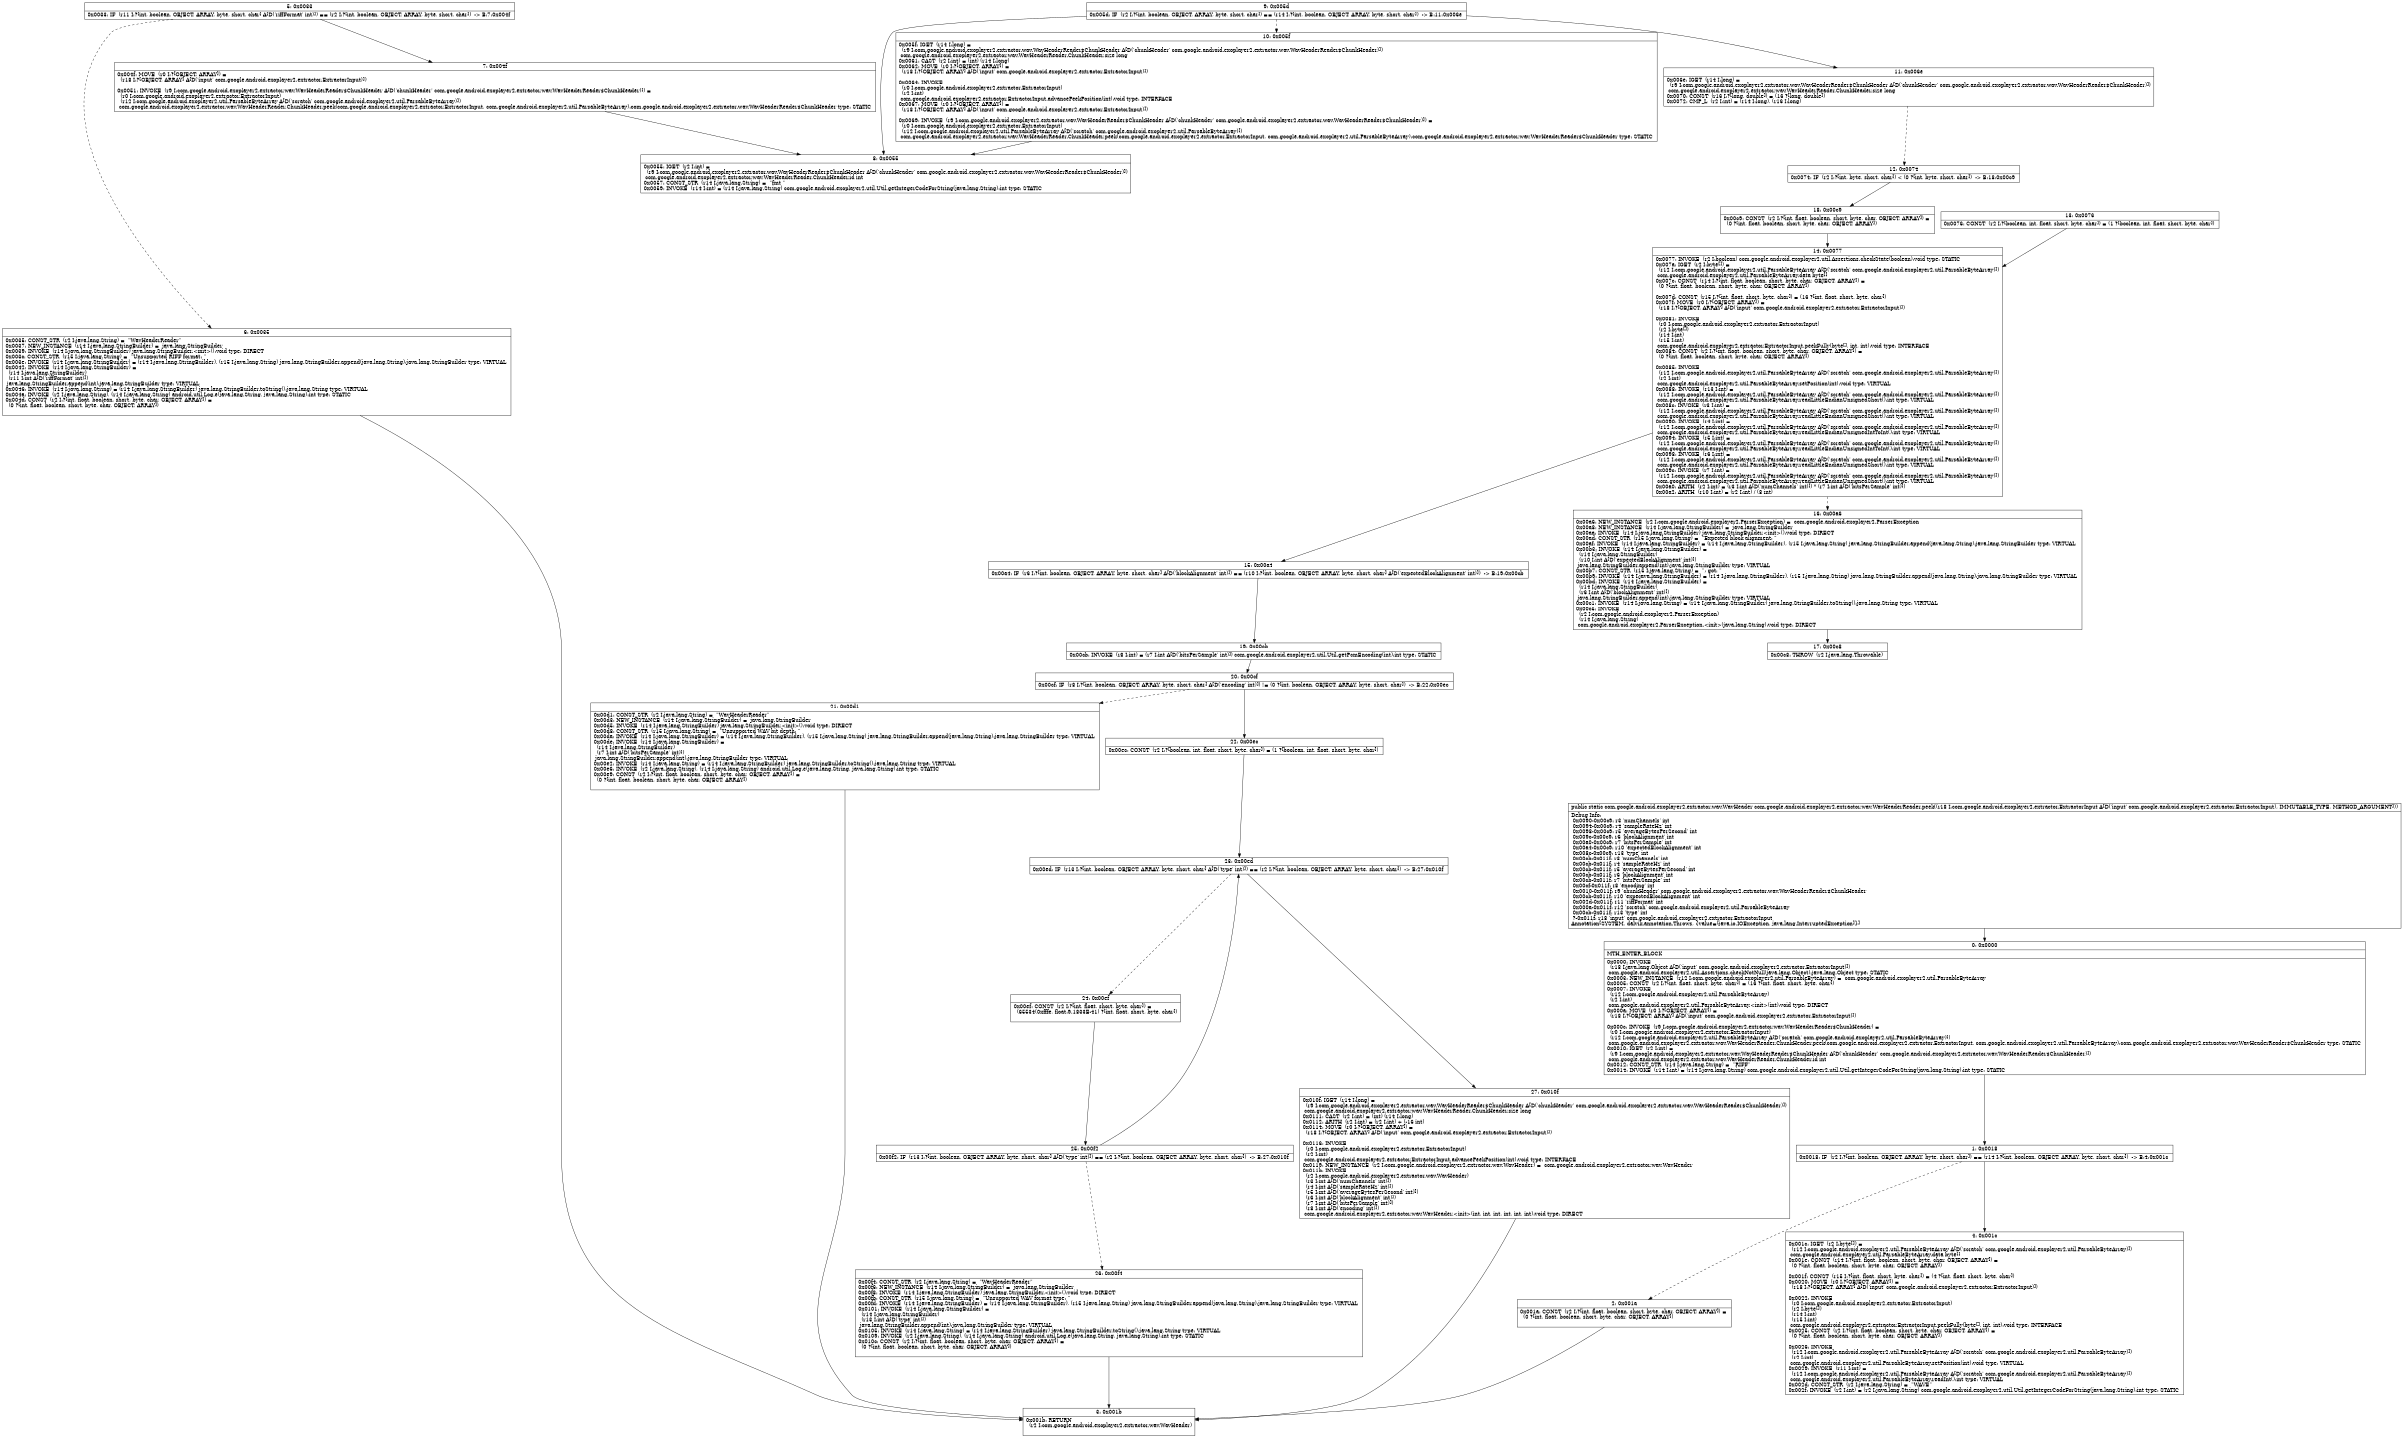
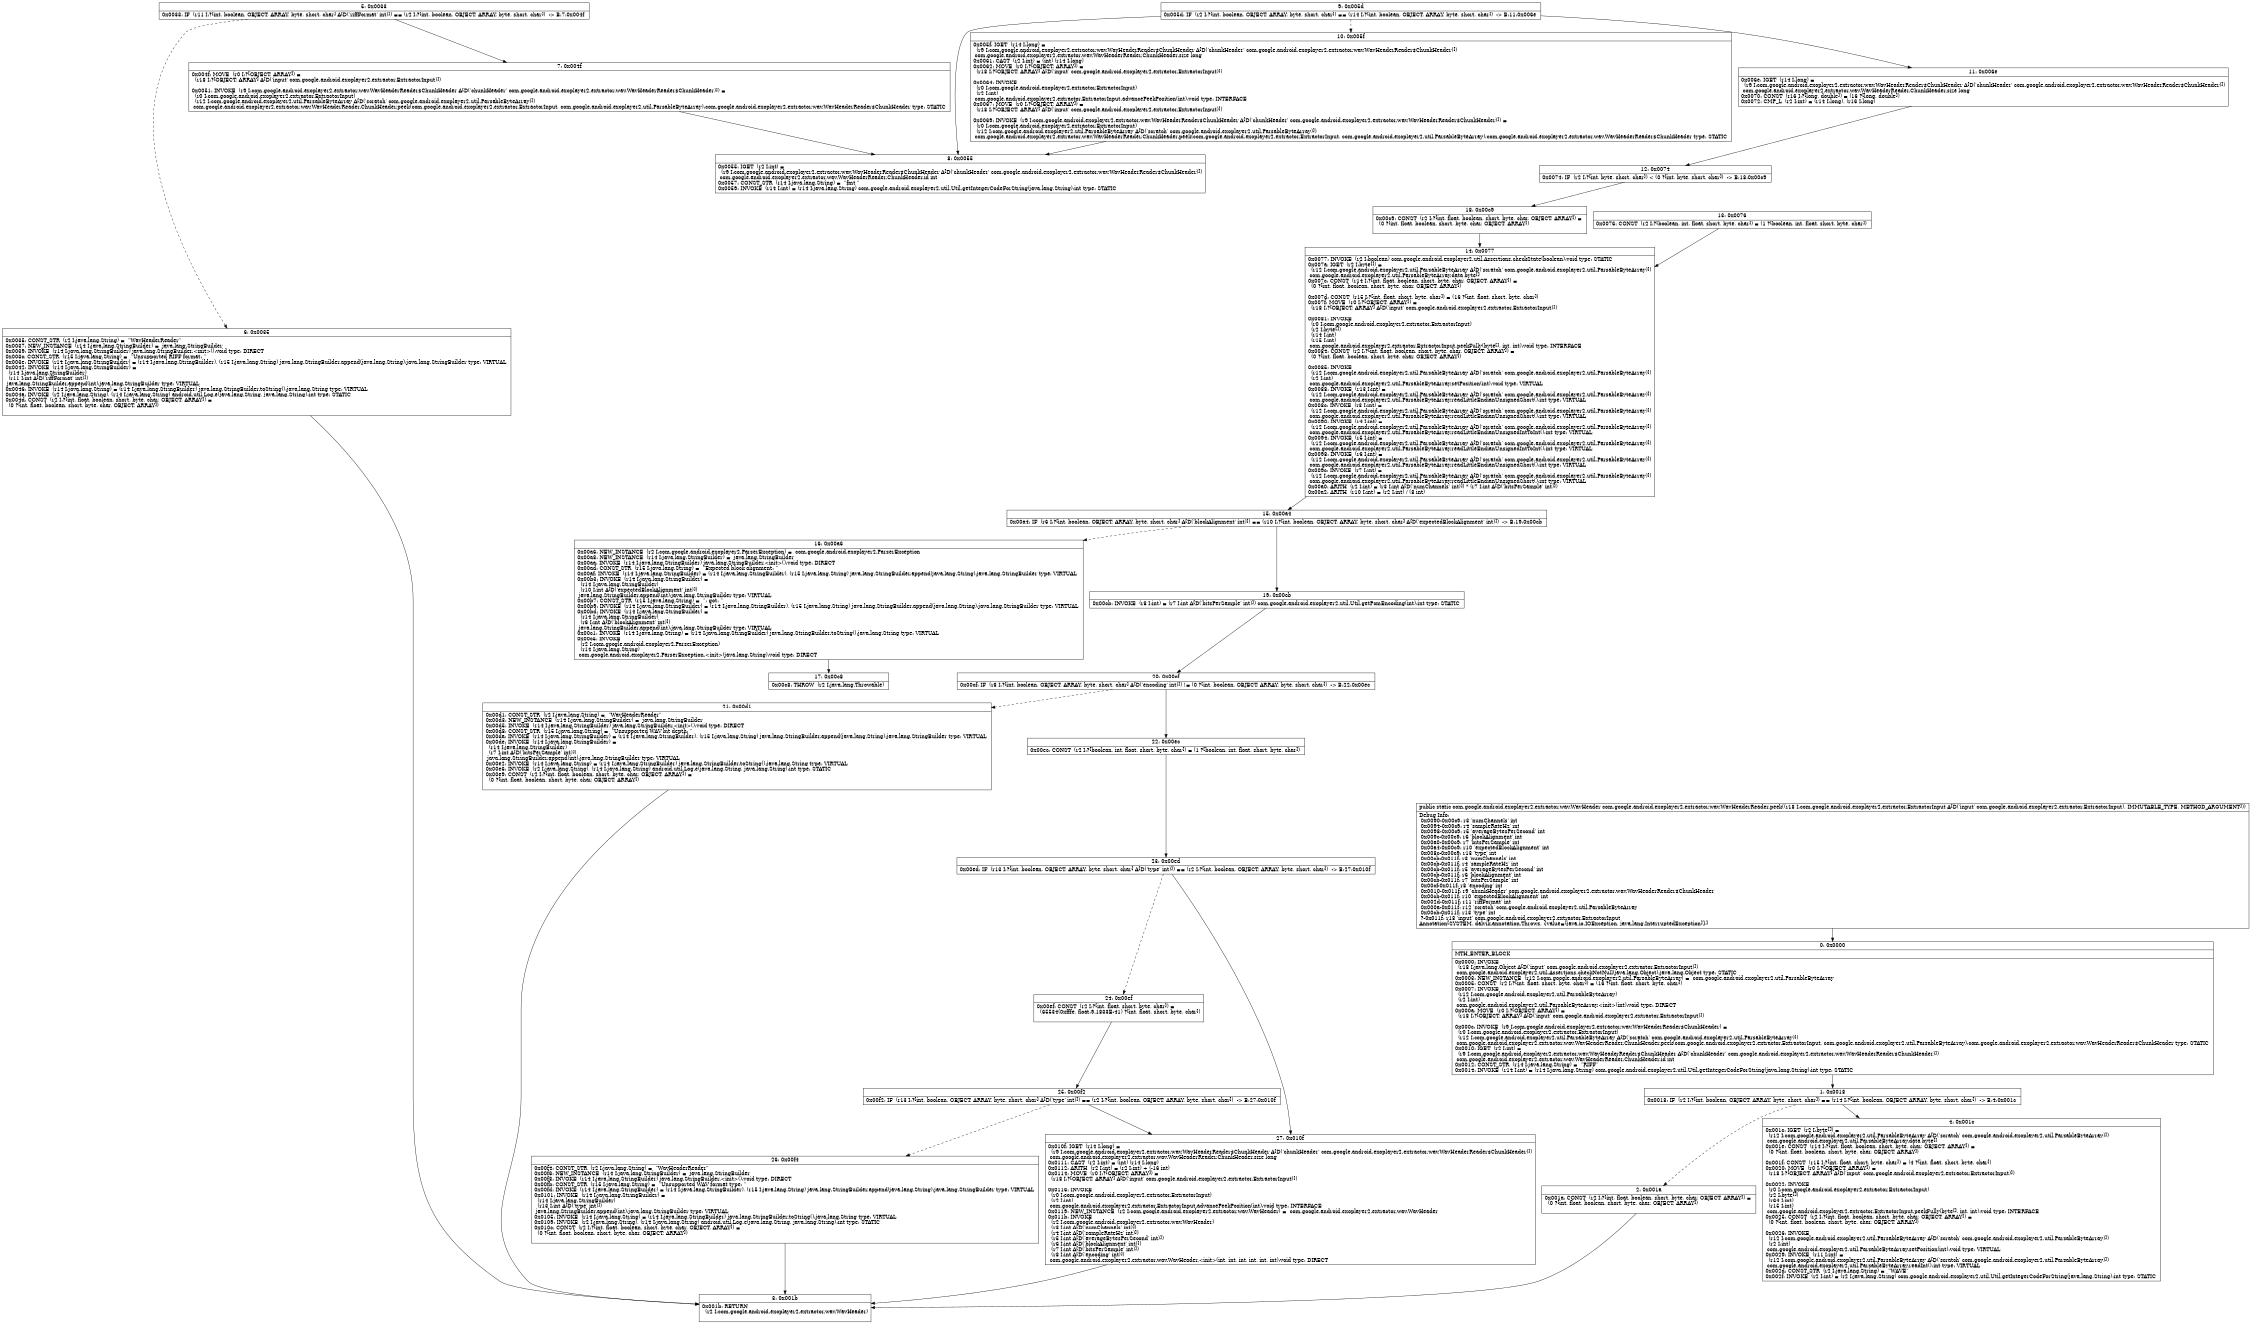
edge "11: 0x006e" -> "12: 0x0074": style dashed -> solid
edge "14: 0x0077" -> "16: 0x00a6": now "15: 0x00a4" -> "16: 0x00a6"
edge "25: 0x00f2" -> "23: 0x00ed": now "25: 0x00f2" -> "27: 0x010f"
node "4: 0x001c": text "(r14 I:int)" -> "(r64 I:int)"
